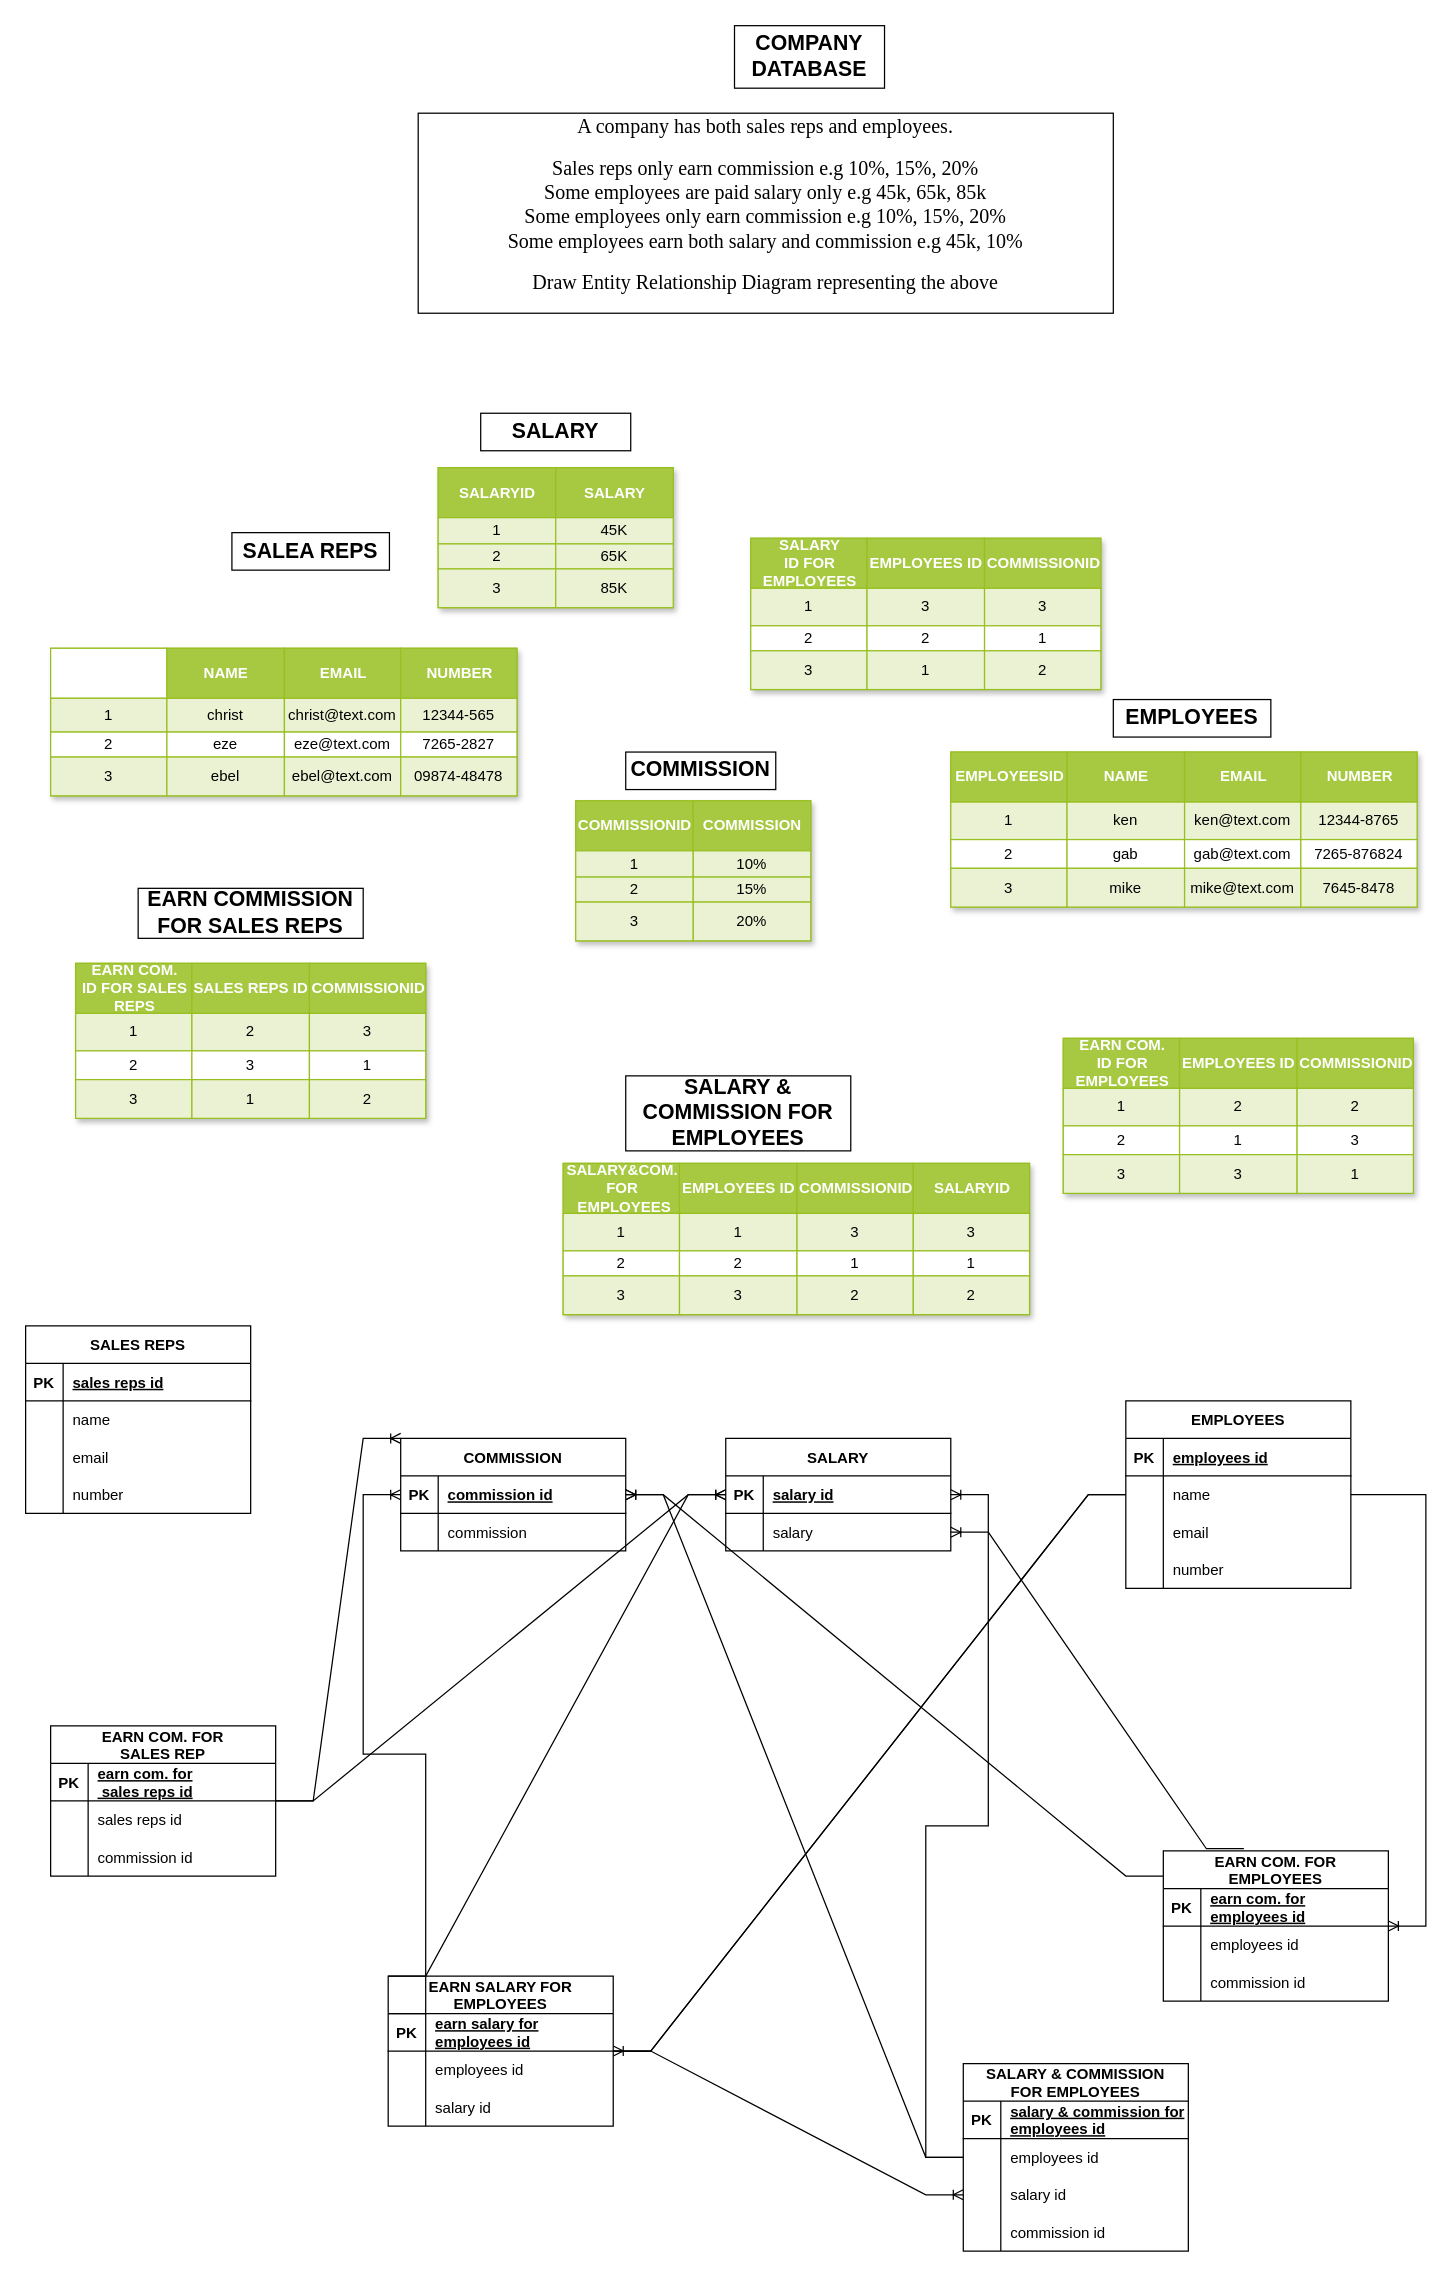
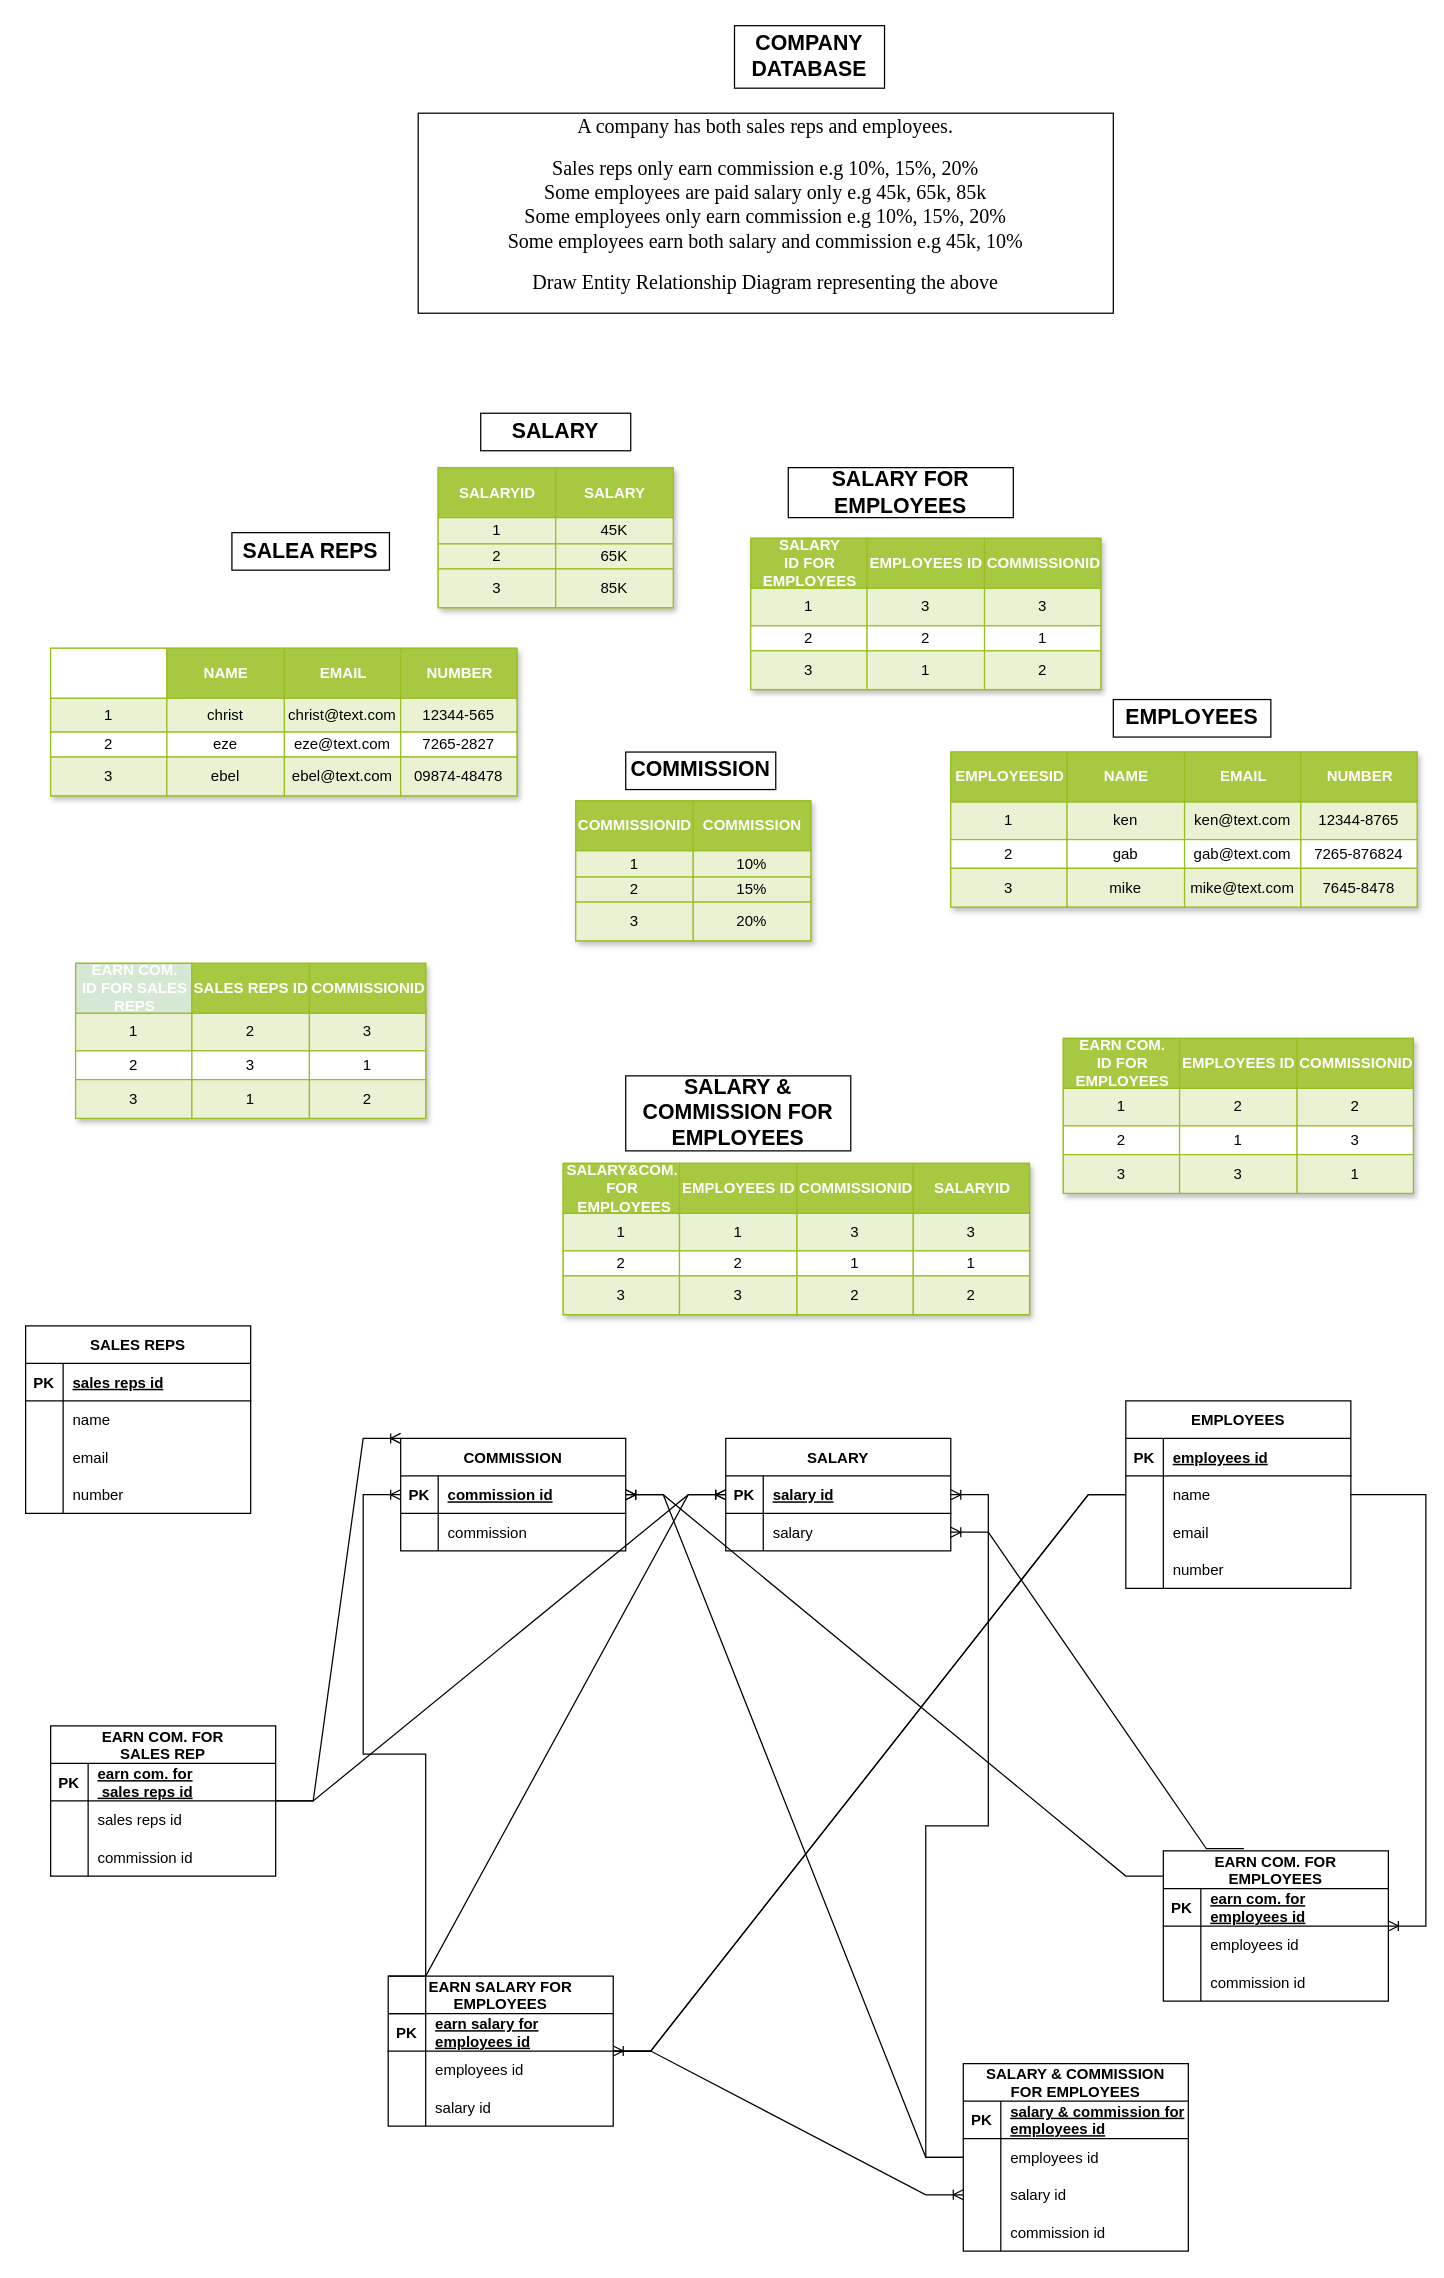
node "SALARY FOR EMPLOYEES": added
node "EARN COMMISSION FOR SALES REPS": removed
node "EARN COM. ID FOR SALES REPS": fillcolor #a7c942 -> #d5e8d4
